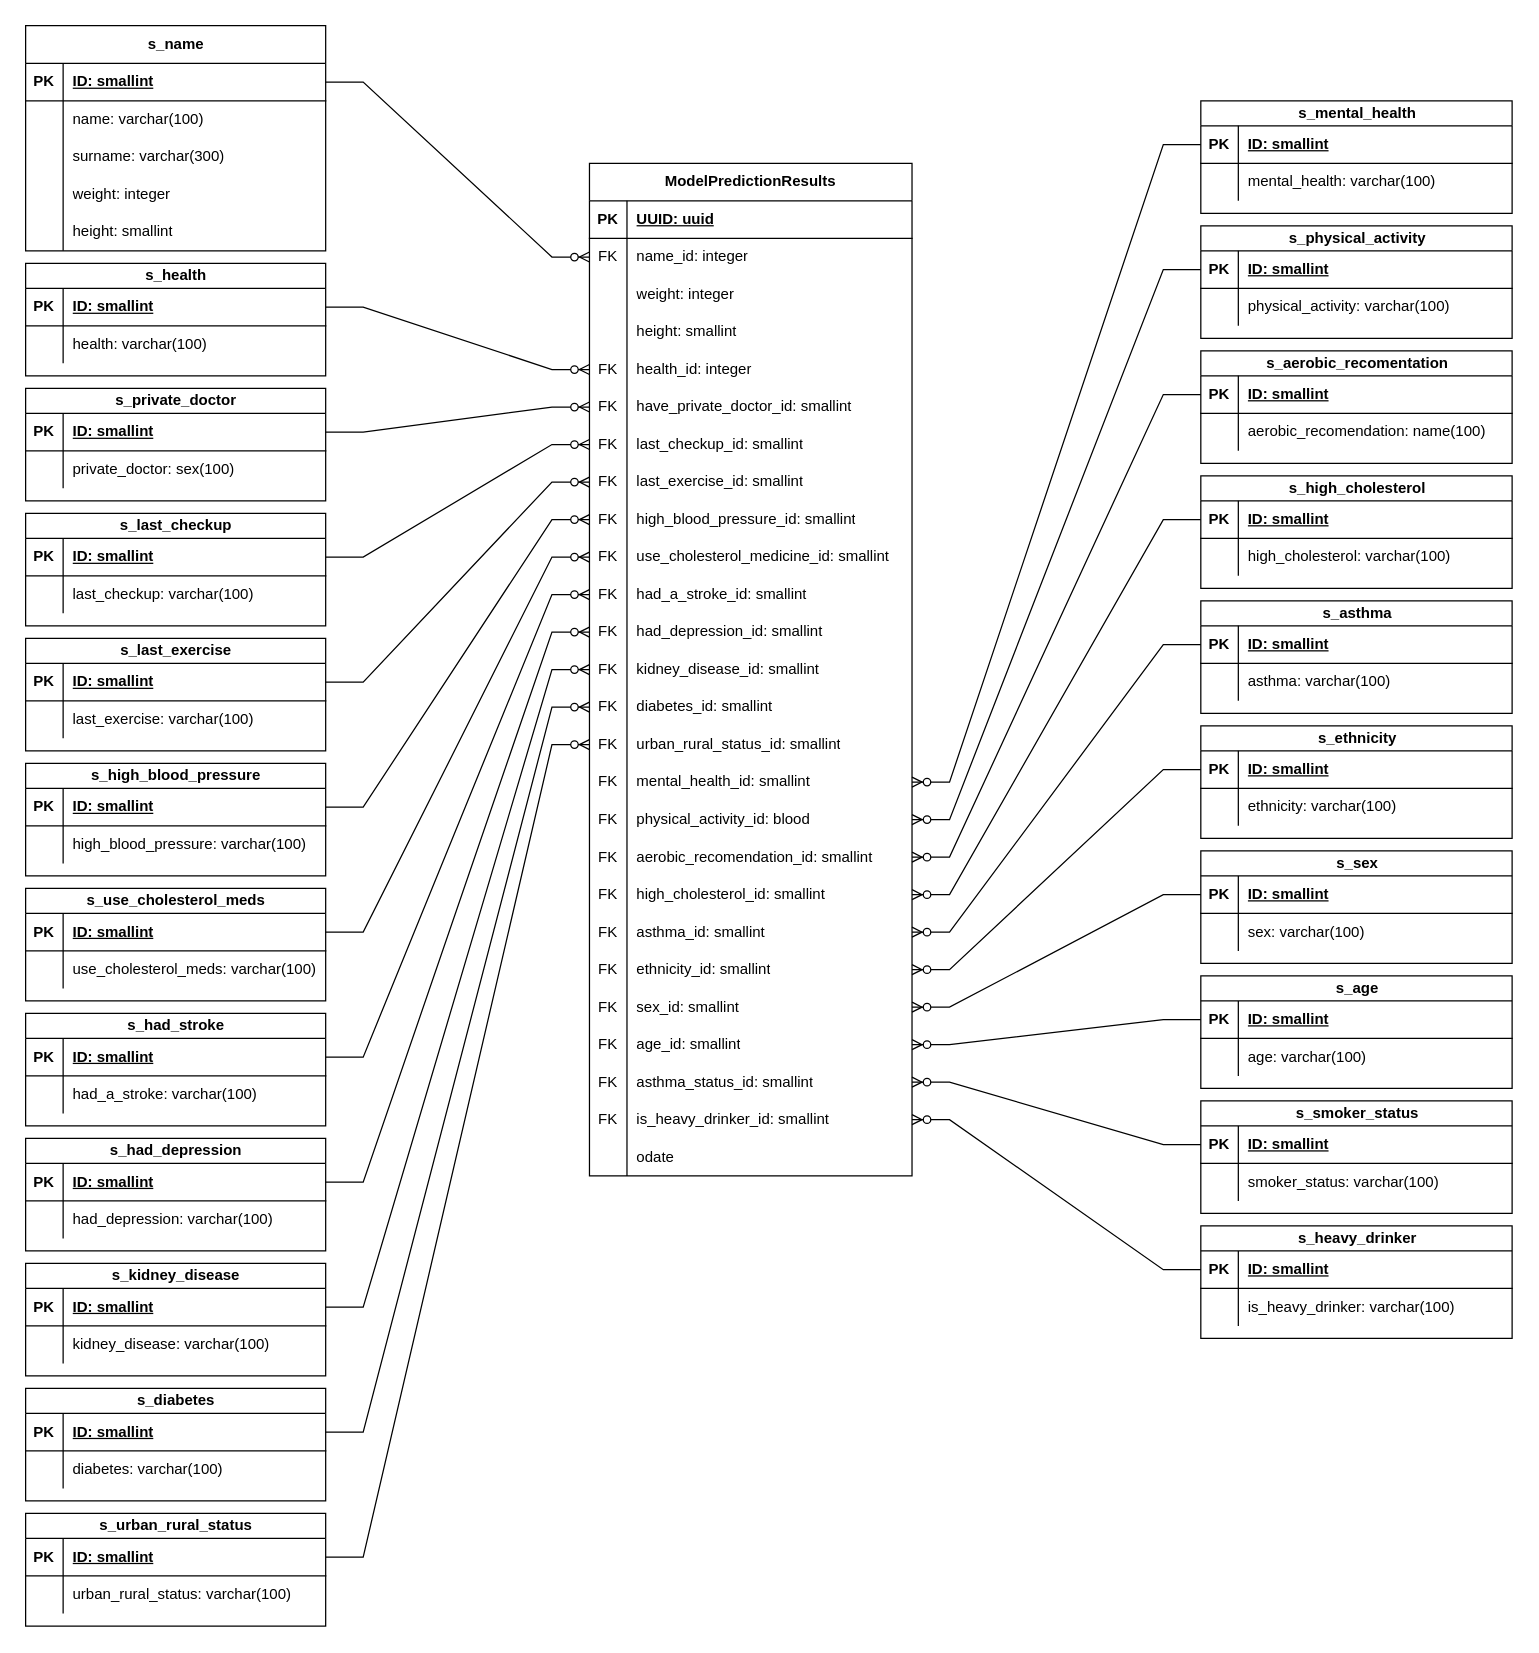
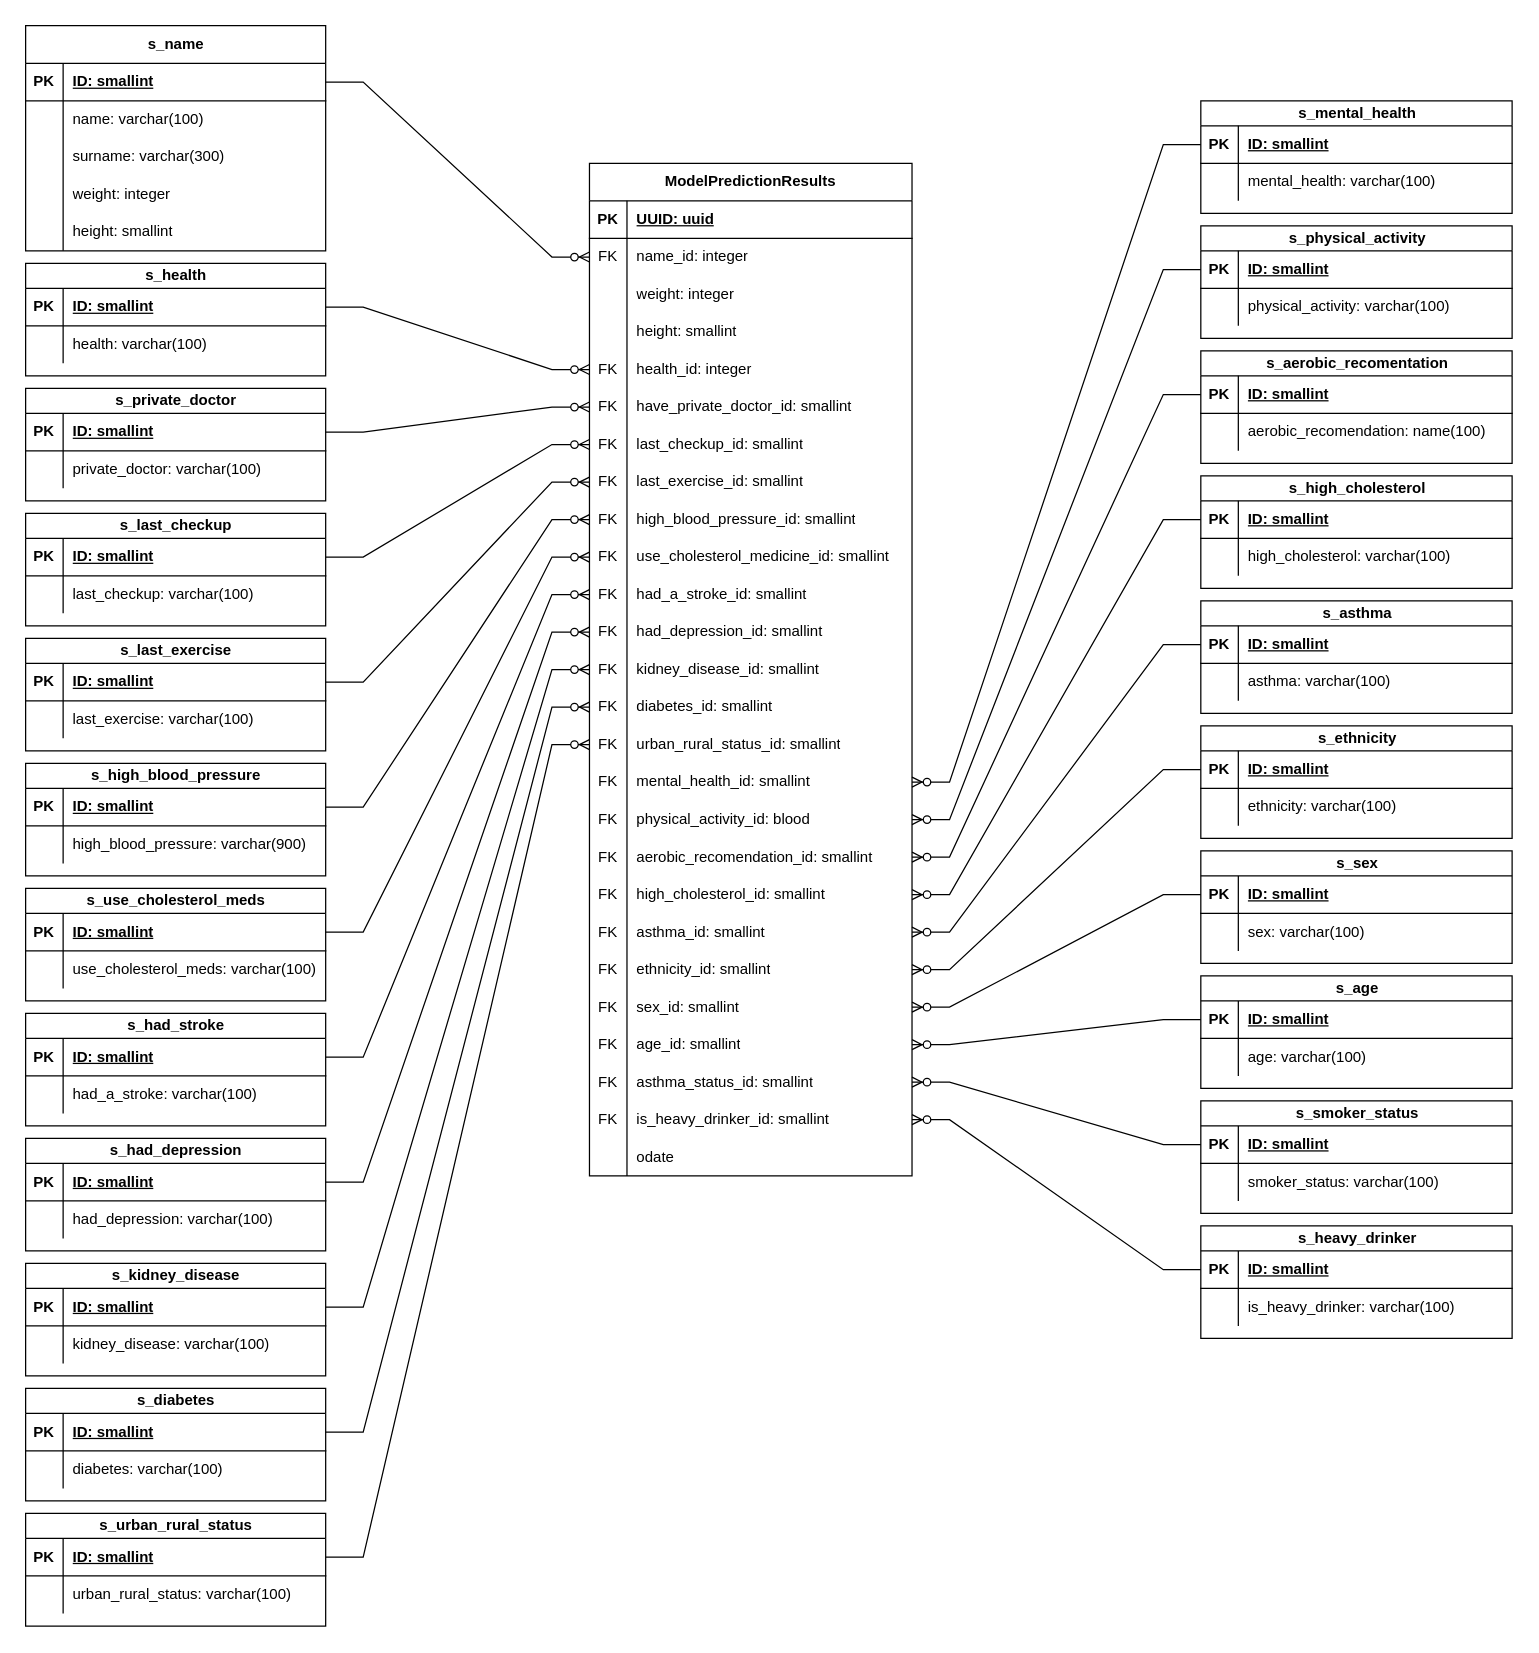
node "private_doctor: sex(100)": label "private_doctor: sex(100)" -> "private_doctor: varchar(100)"
node "high_blood_pressure: varchar(100)": label "high_blood_pressure: varchar(100)" -> "high_blood_pressure: varchar(900)"
